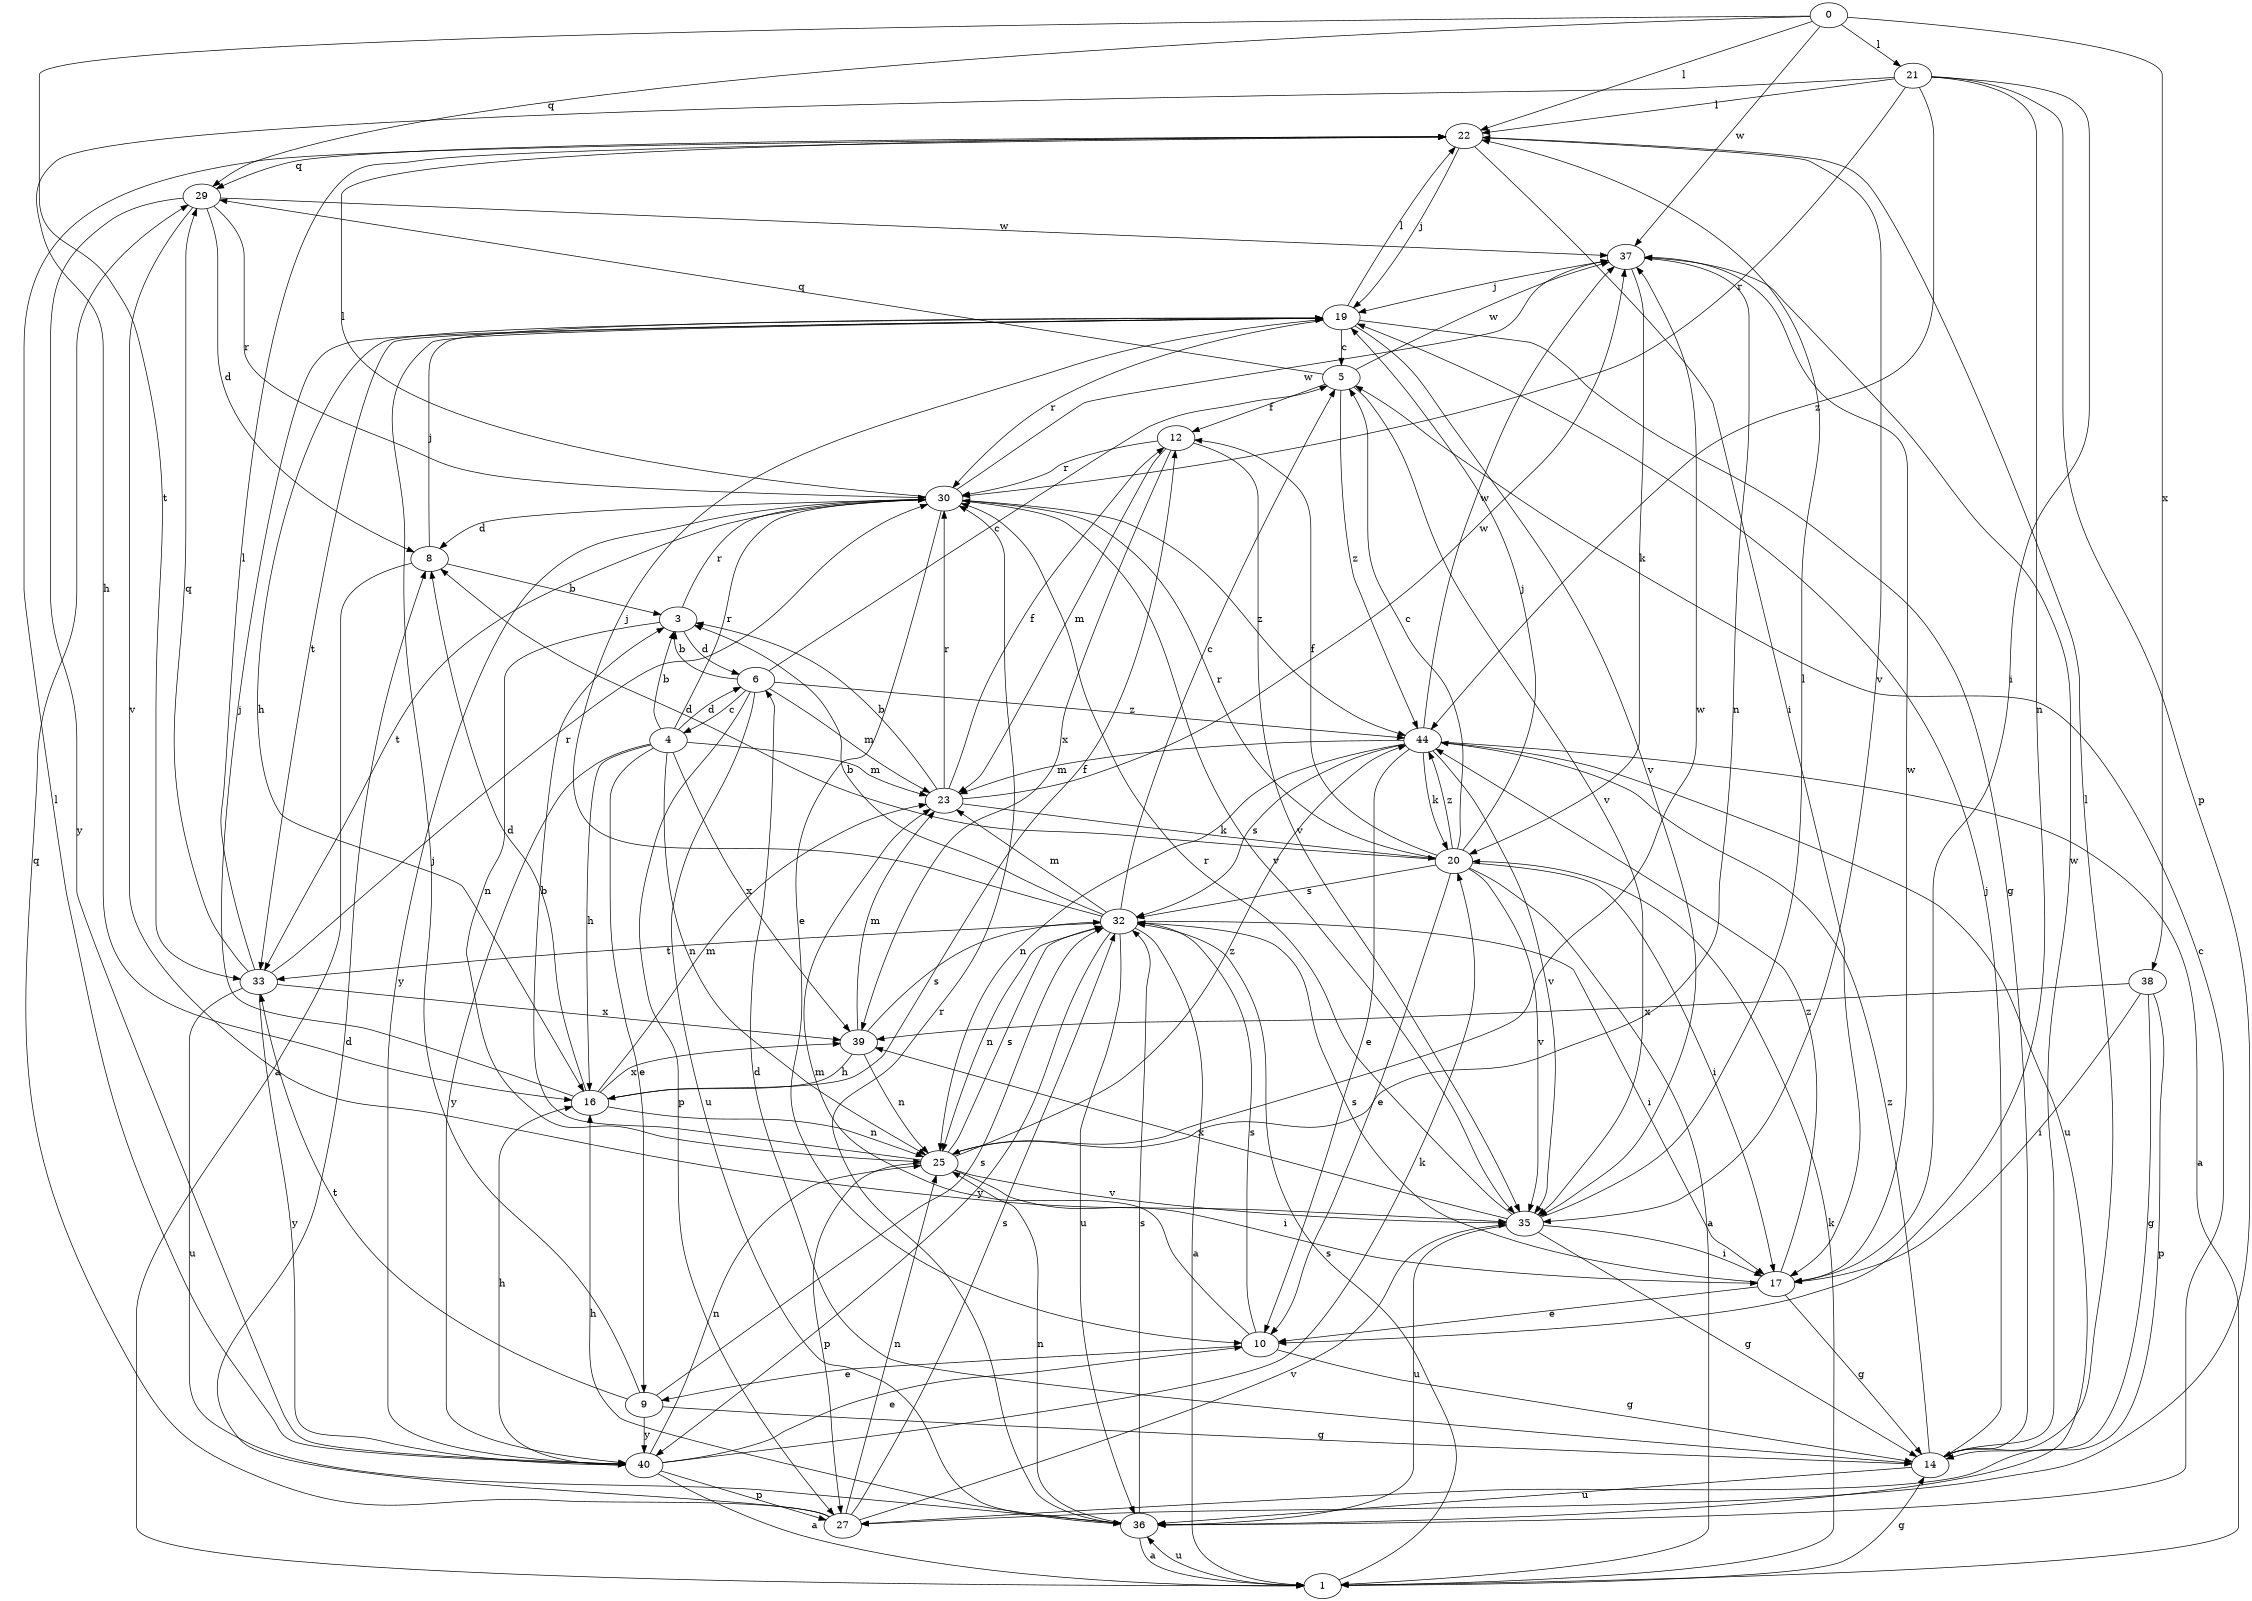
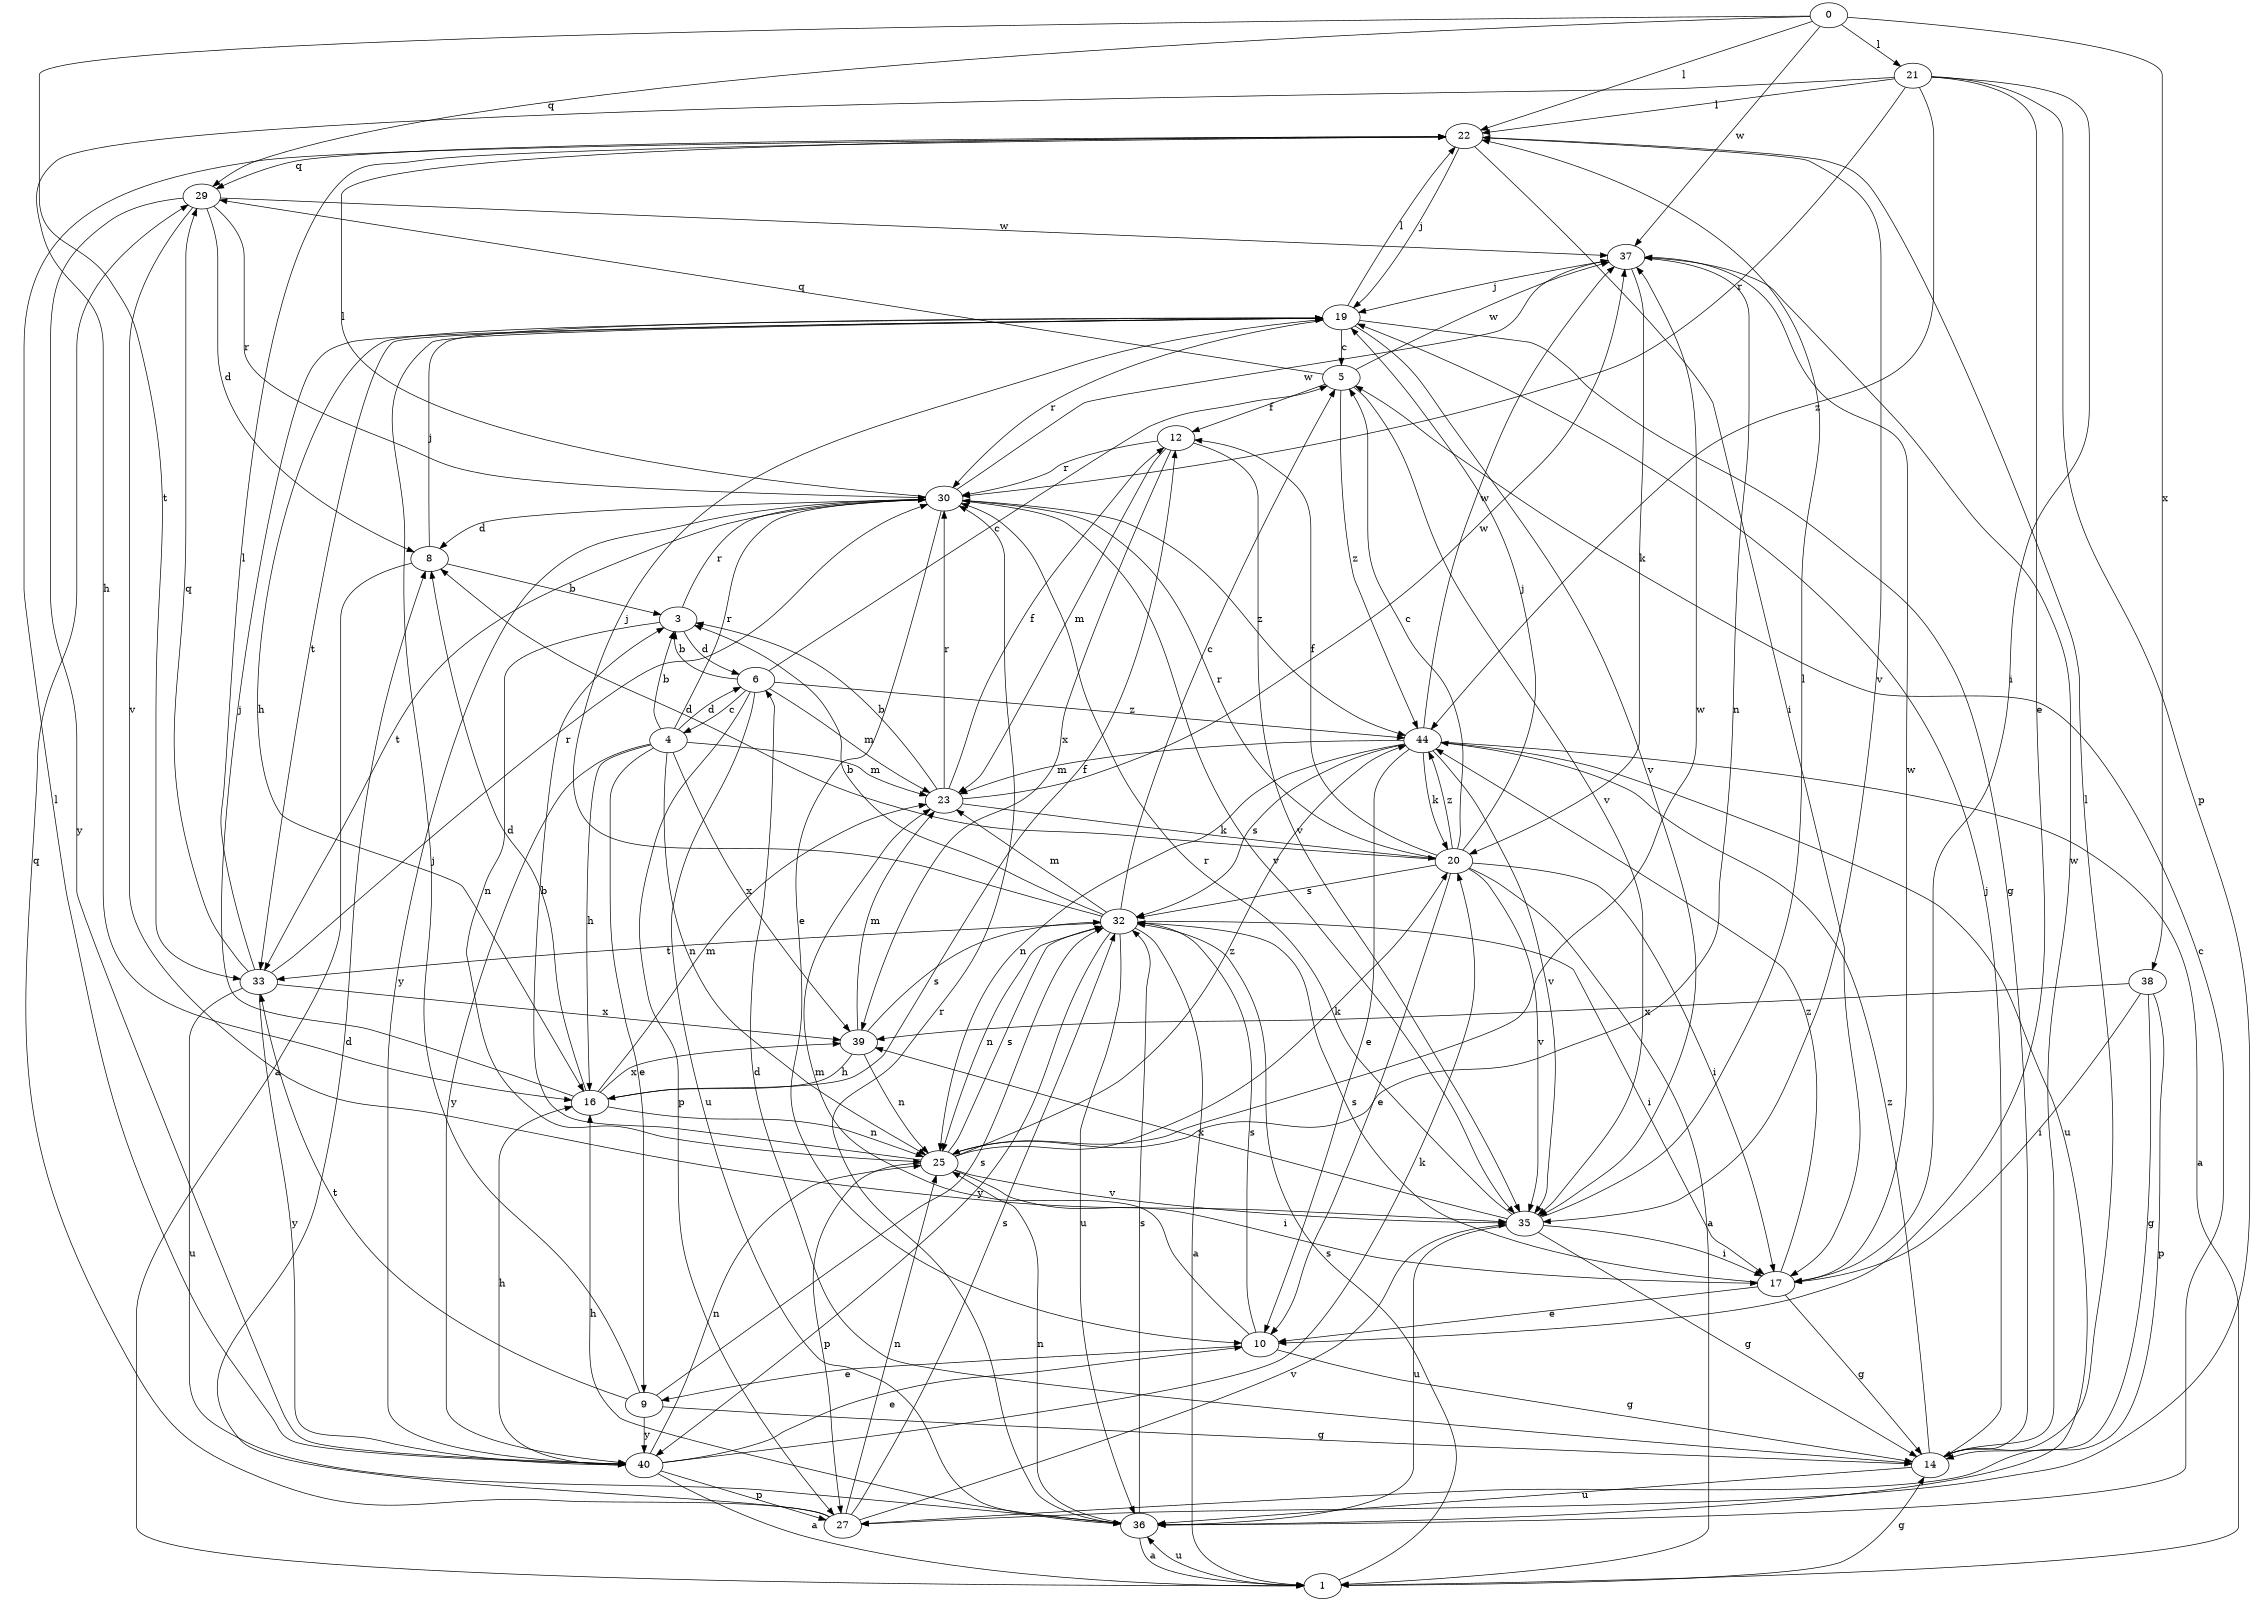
edge "21" -> "10": label "n" -> "e"
edge "1" -> "20": now "25" -> "20"
